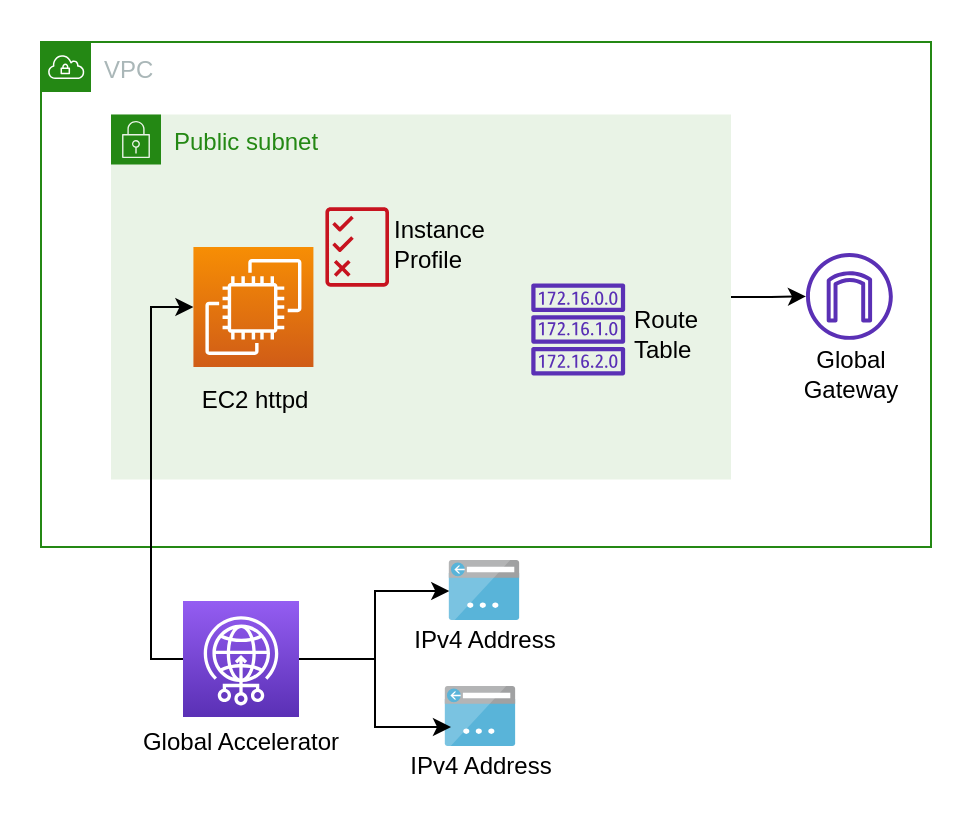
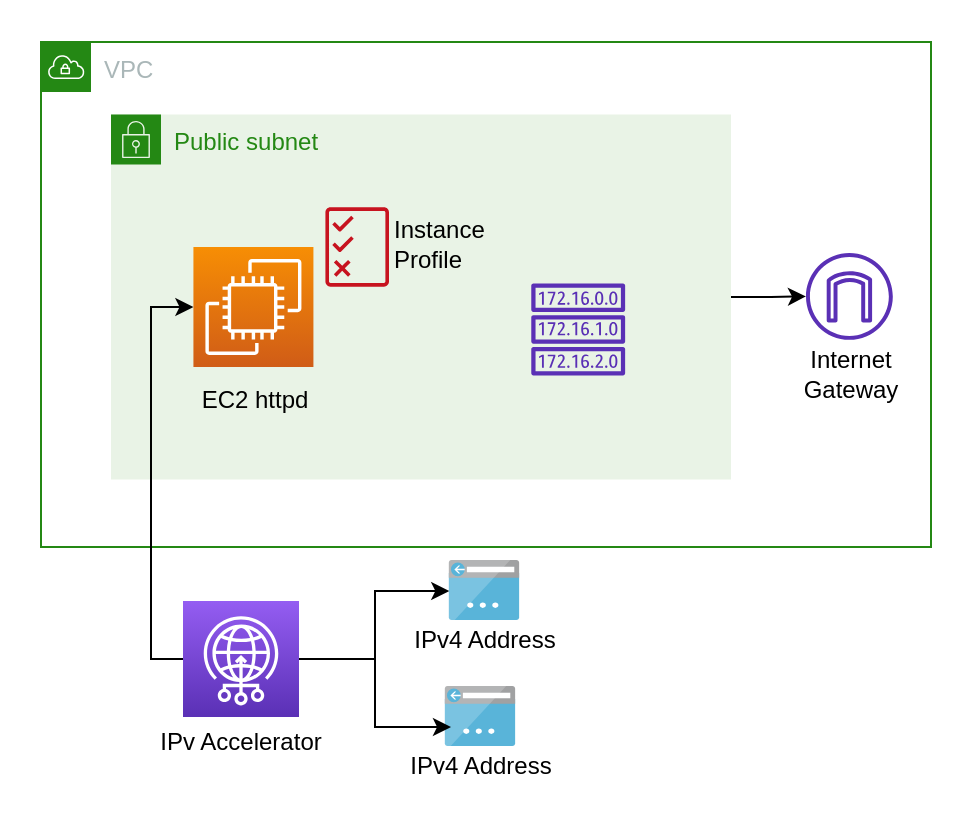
node "Route Table": removed
node "Global Gateway": label "Global Gateway" -> "Internet Gateway"
node "Global Accelerator": label "Global Accelerator" -> "IPv Accelerator"
